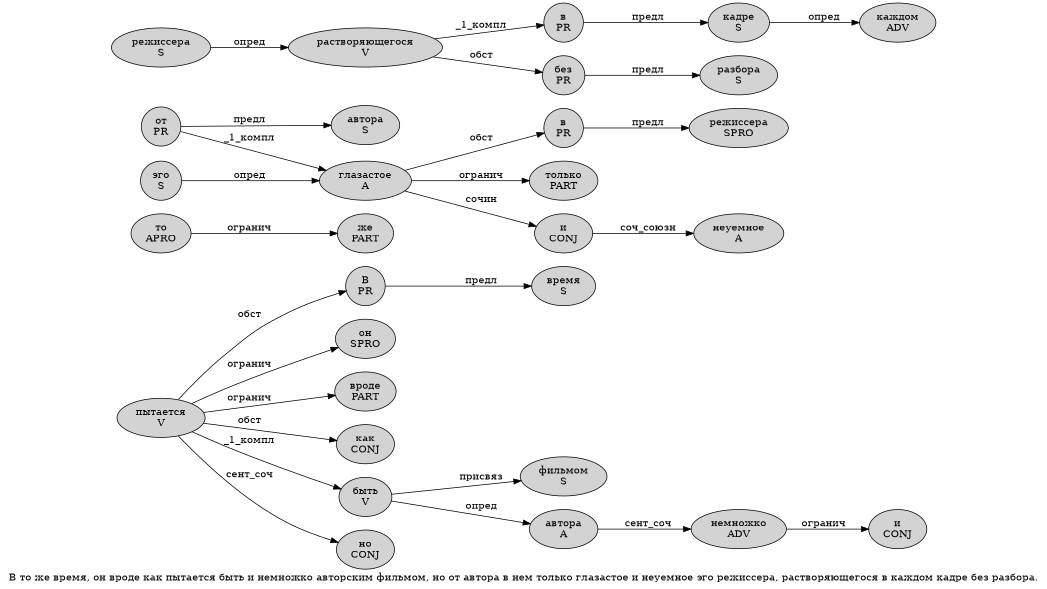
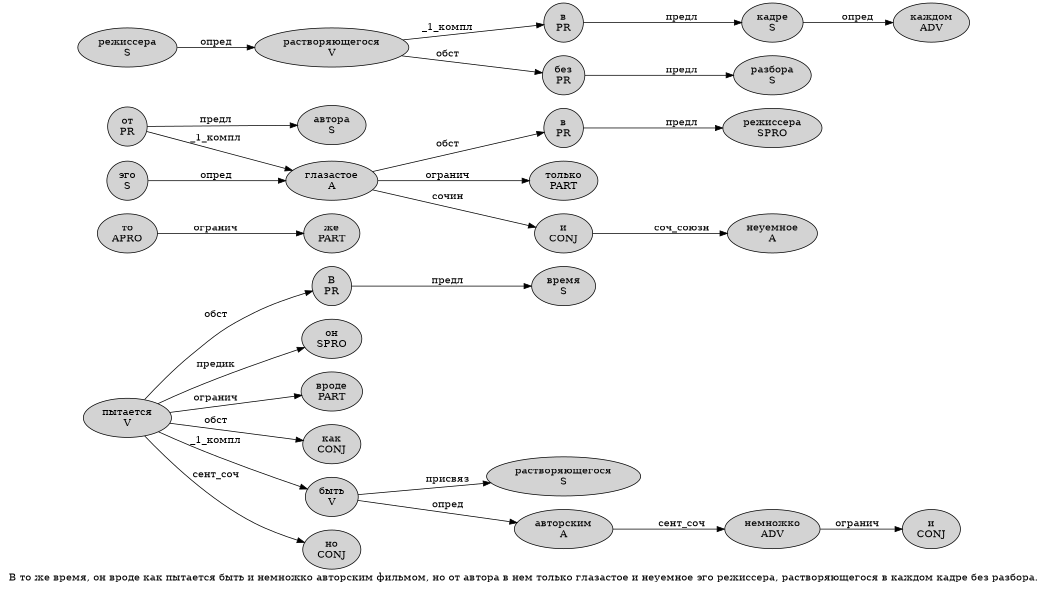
edge "пытается V" -> "он SPRO": label "огранич" -> "предик"
node "фильмом S": label "фильмом S" -> "растворяющегося S"
node "автора A": label "автора A" -> "авторским A"
